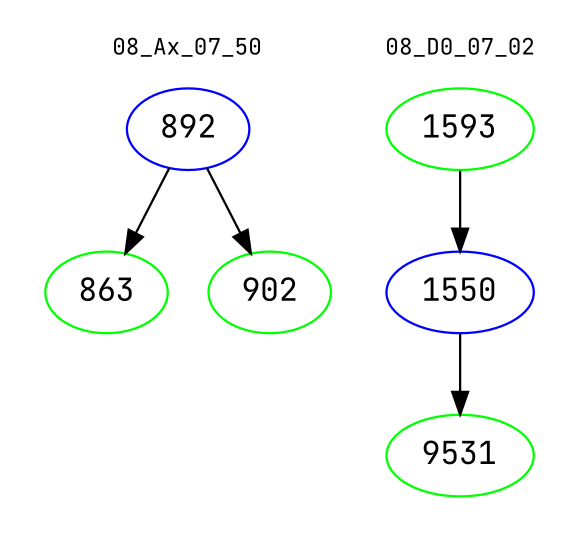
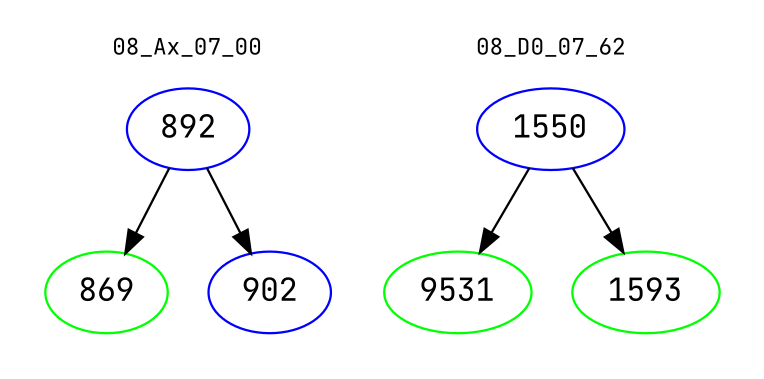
cluster "08_Ax_07_50": label "08_Ax_07_50" -> "08_Ax_07_00"
cluster "08_D0_07_02": label "08_D0_07_02" -> "08_D0_07_62"
edge "1593" -> "1550": reversed
node "863": label "863" -> "869"
node "902": color green -> blue
